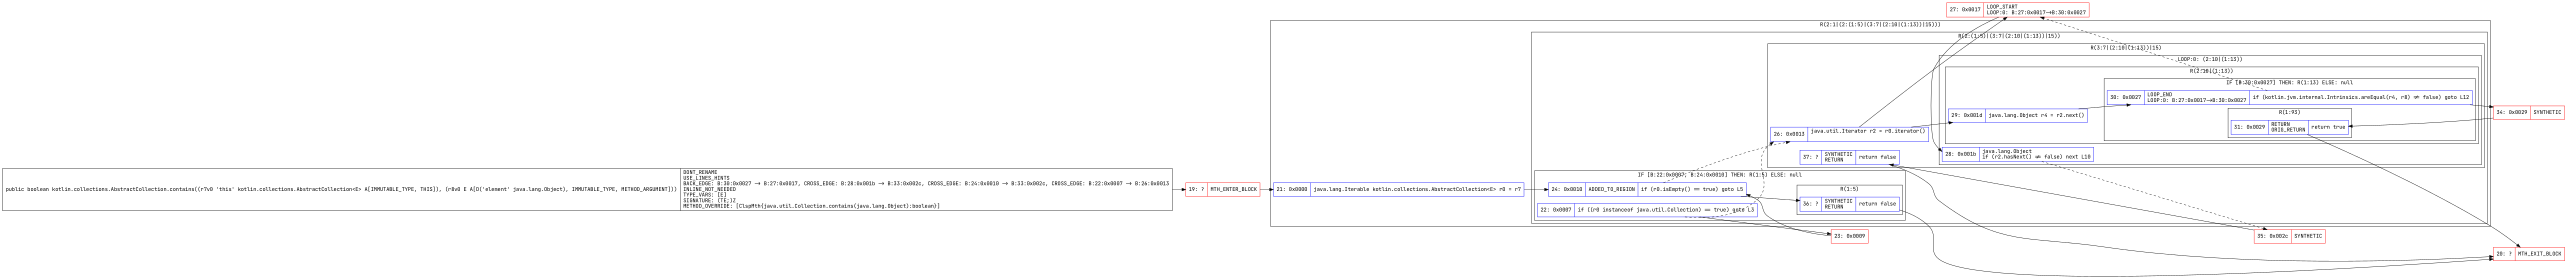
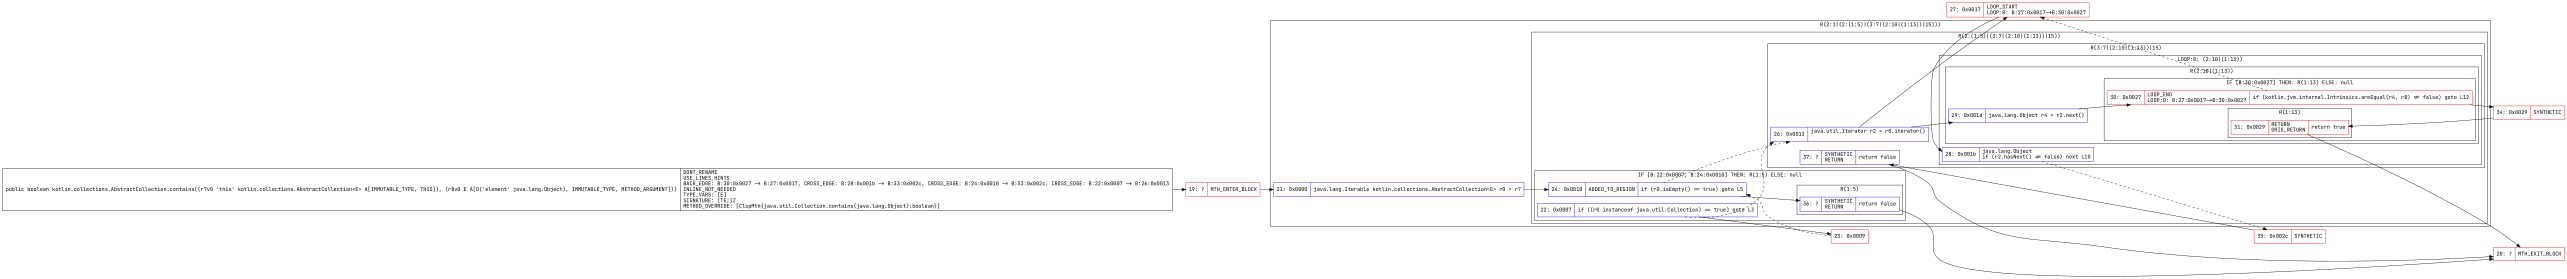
node "30: 0x0027": color blue -> red
cluster "R(1:93)": label "R(1:93)" -> "R(1:13)"
node "31: 0x0029": color blue -> red
edge "23: 0x0009" -> "24: 0x0010": style solid -> dashed
